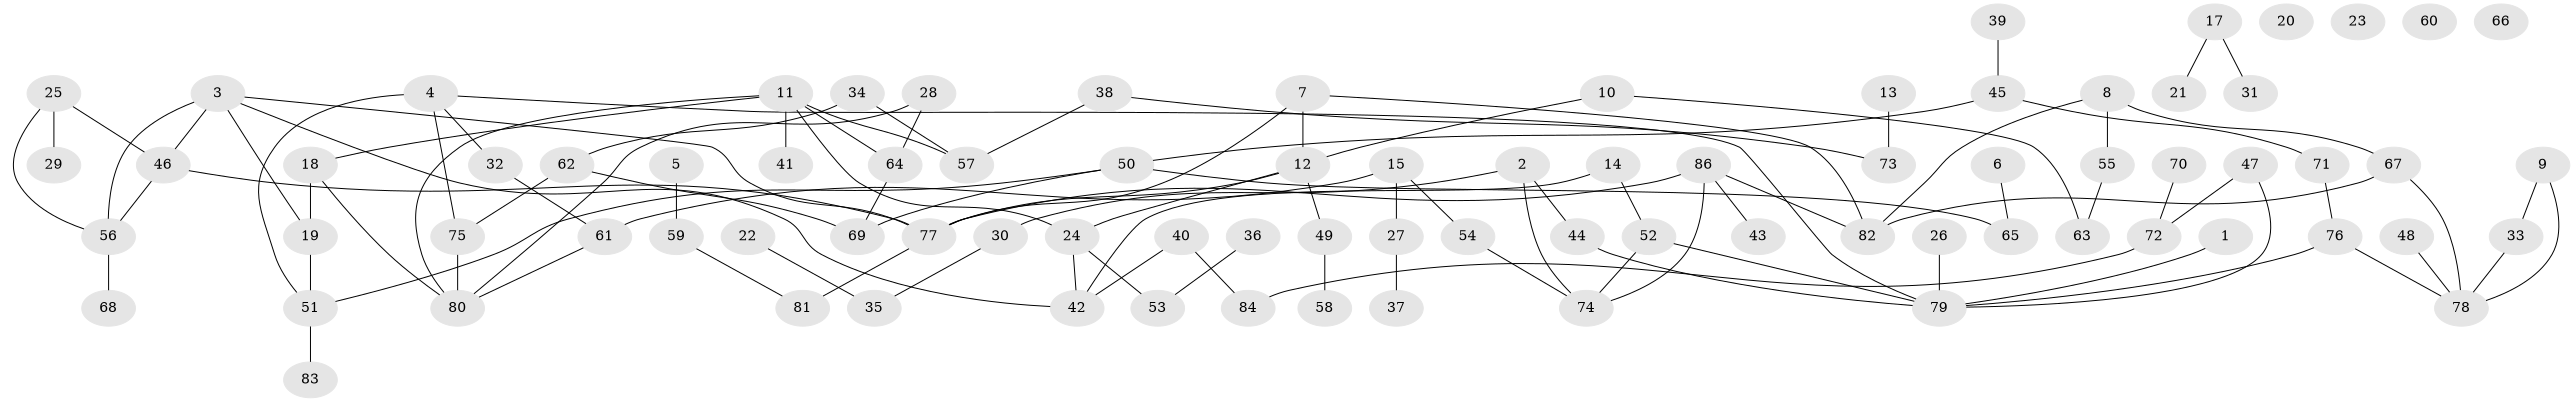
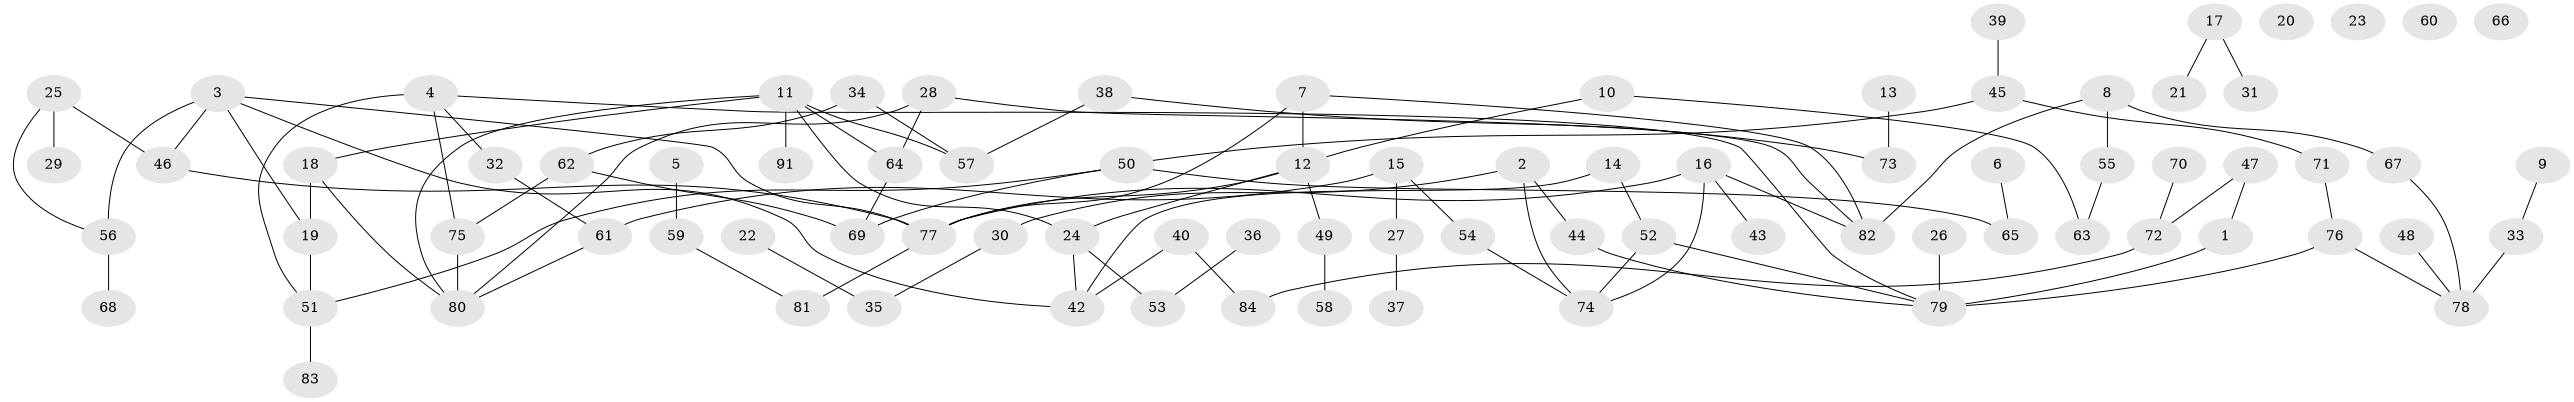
node "41": label "41" -> "91"
node "86": label "86" -> "16"
edge "46" -- "56": removed
edge "67" -- "82": now "28" -- "82"
edge "9" -- "78": removed
edge "47" -- "79": now "47" -- "1"
